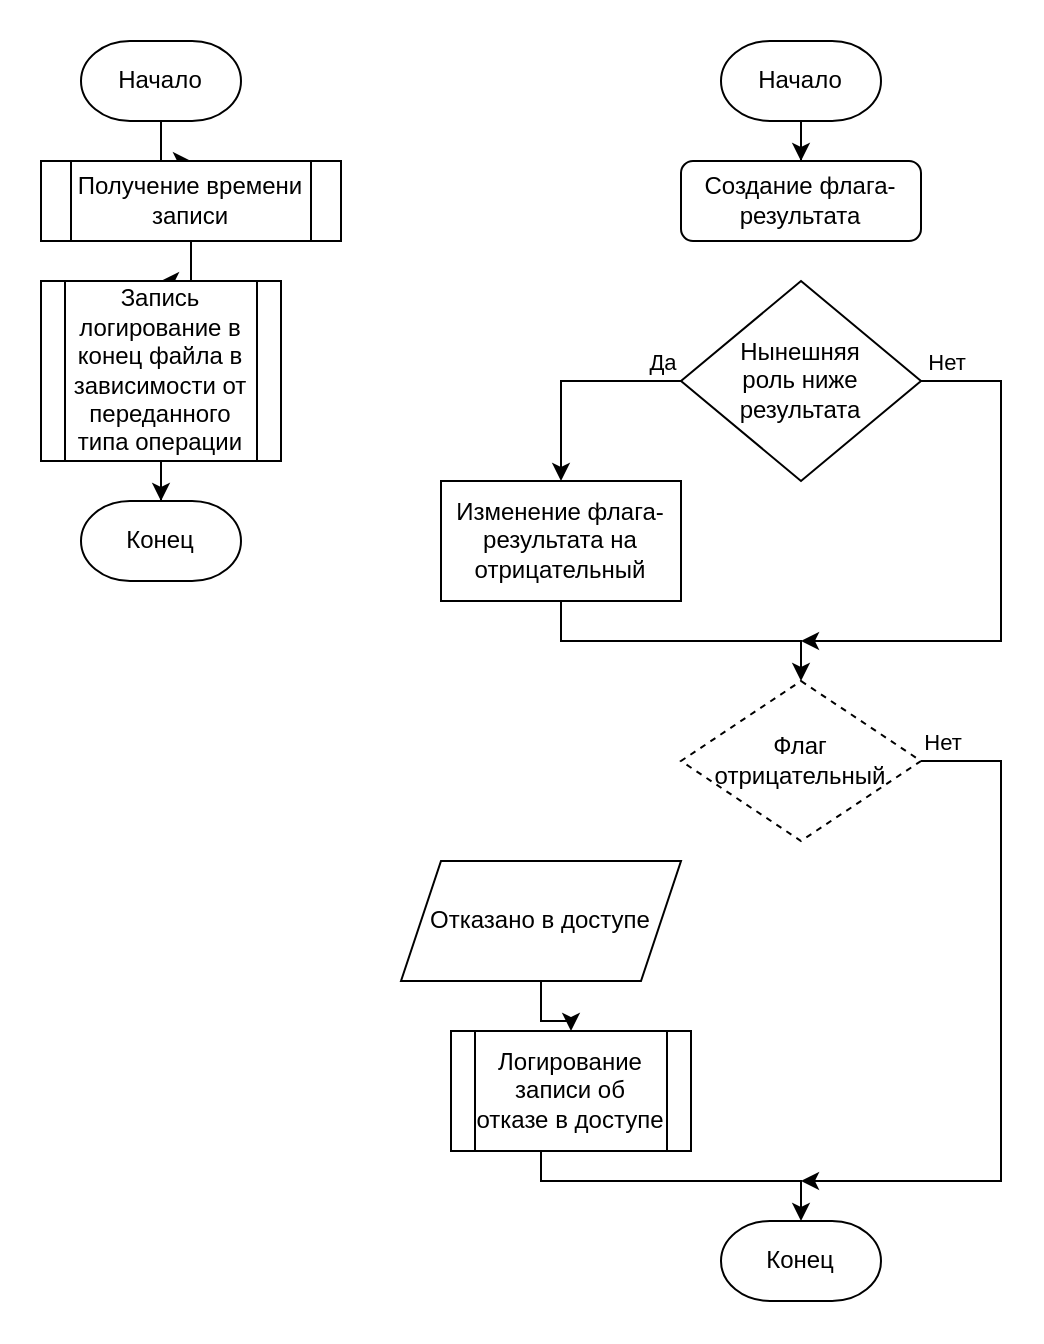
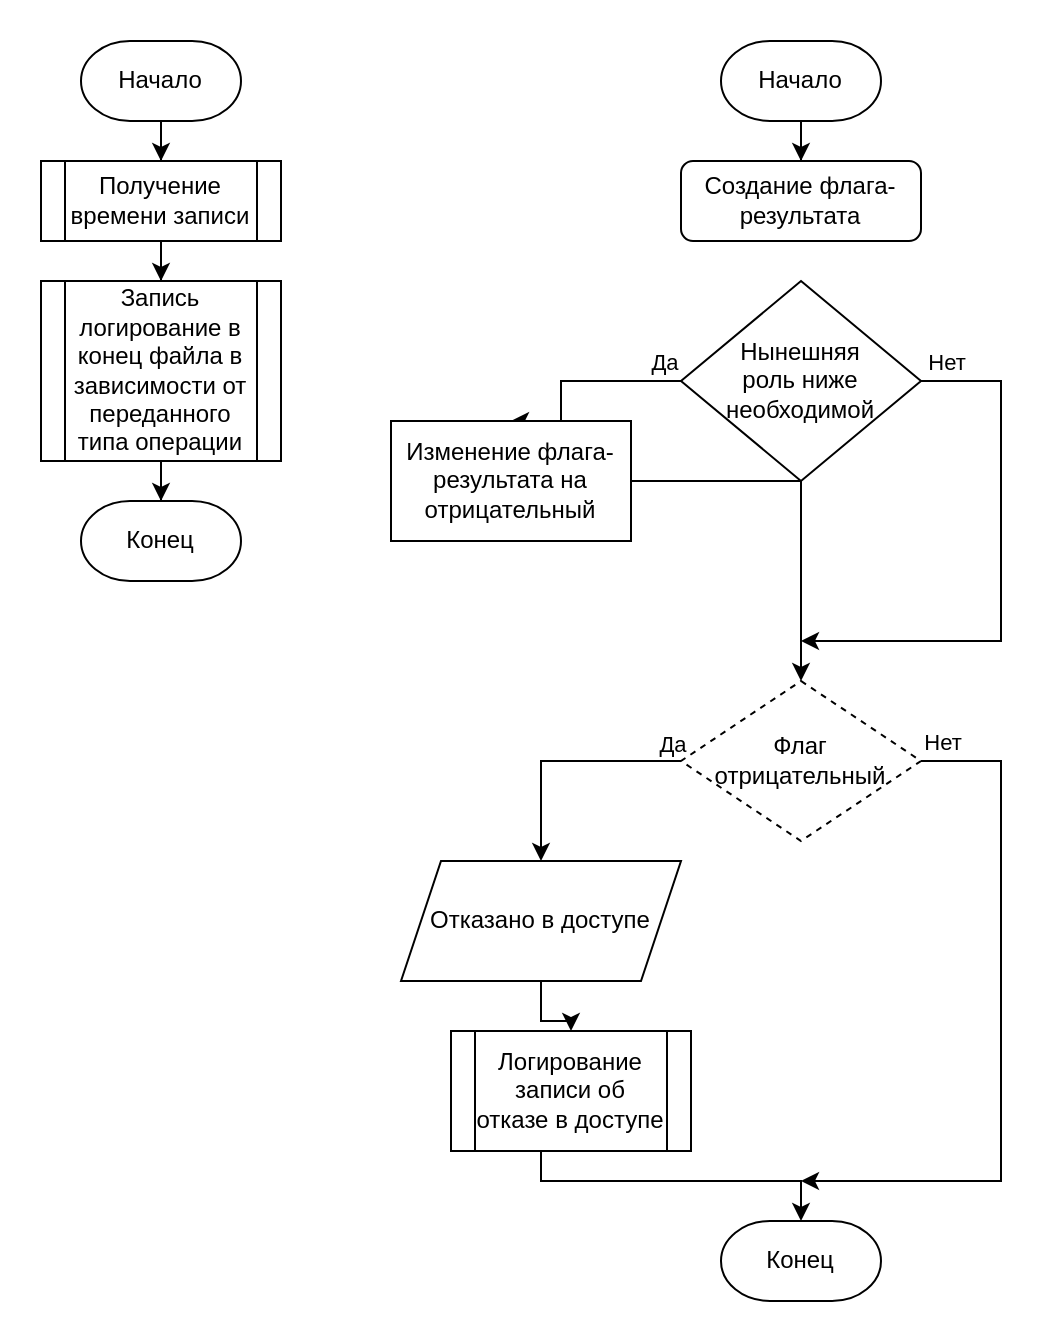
node "Получение времени записи": size 300x80 -> 240x80
node "Нынешняя роль ниже результата": label "Нынешняя роль ниже результата" -> "Нынешняя роль ниже необходимой"
node "Изменение флага-результата на отрицательный": moved (561, 541) -> (511, 481)
edge "Флаг отрицательный" -> "Отказано в доступе": added, label "Да"
